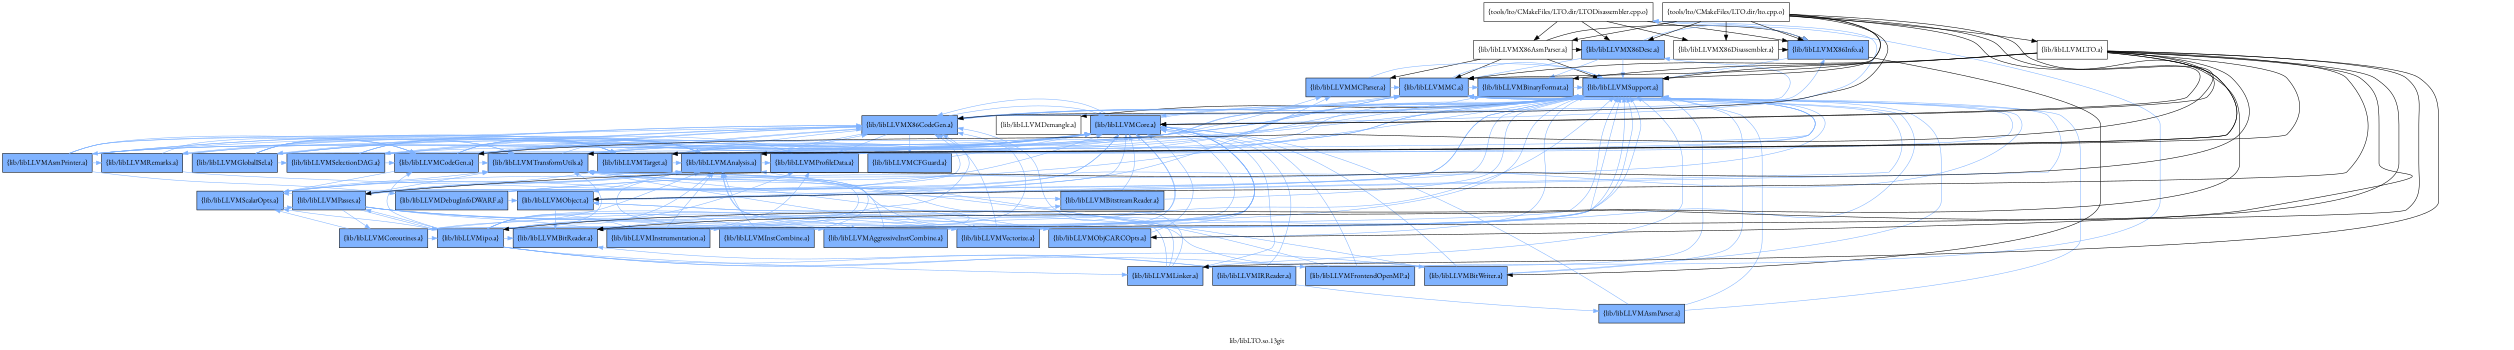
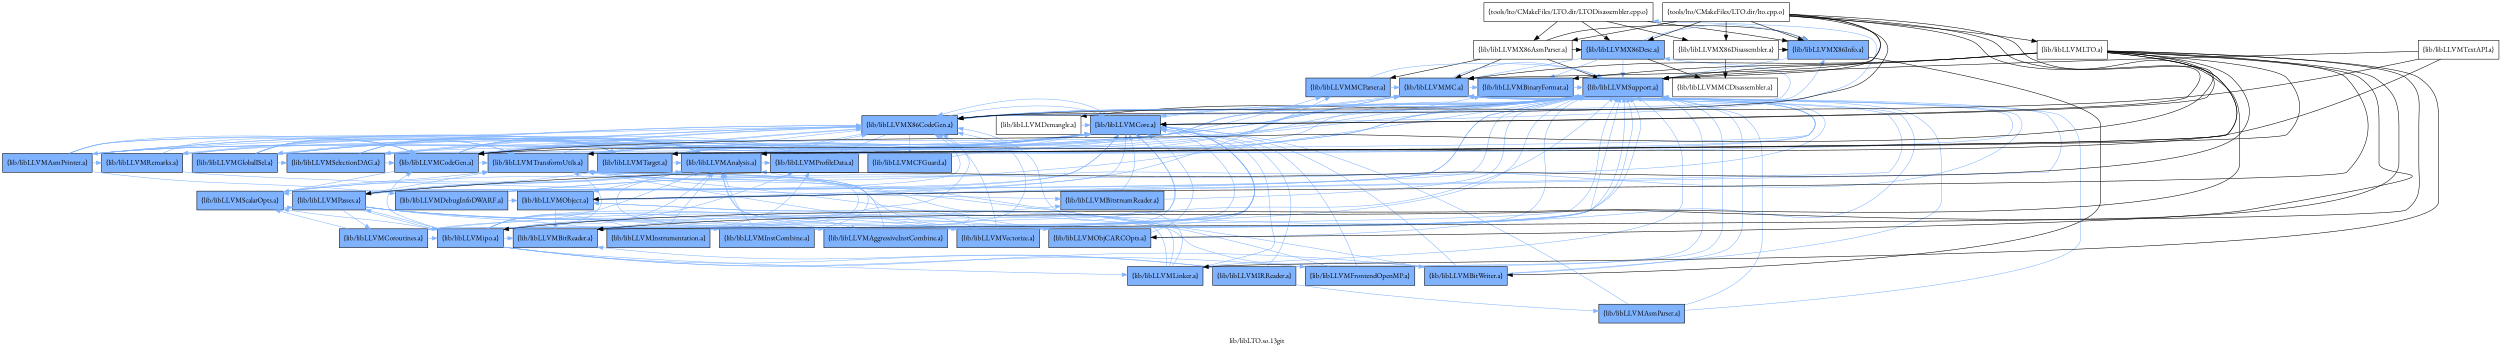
node "{lib/libLLVMTextAPI.a}": added
node "{lib/libLLVMMCDisassembler.a}": added
edge "{lib/libLLVMScalarOpts.a}" -> "{lib/libLLVMCore.a}": now "{lib/libLLVMDemangle.a}" -> "{lib/libLLVMCore.a}"
edge "{lib/libLLVMFrontendOpenMP.a}" -> "{tools/lto/CMakeFiles/LTO.dir/LTODisassembler.cpp.o}": now "{lib/libLLVMFrontendOpenMP.a}" -> "{lib/libLLVMSupport.a}"
